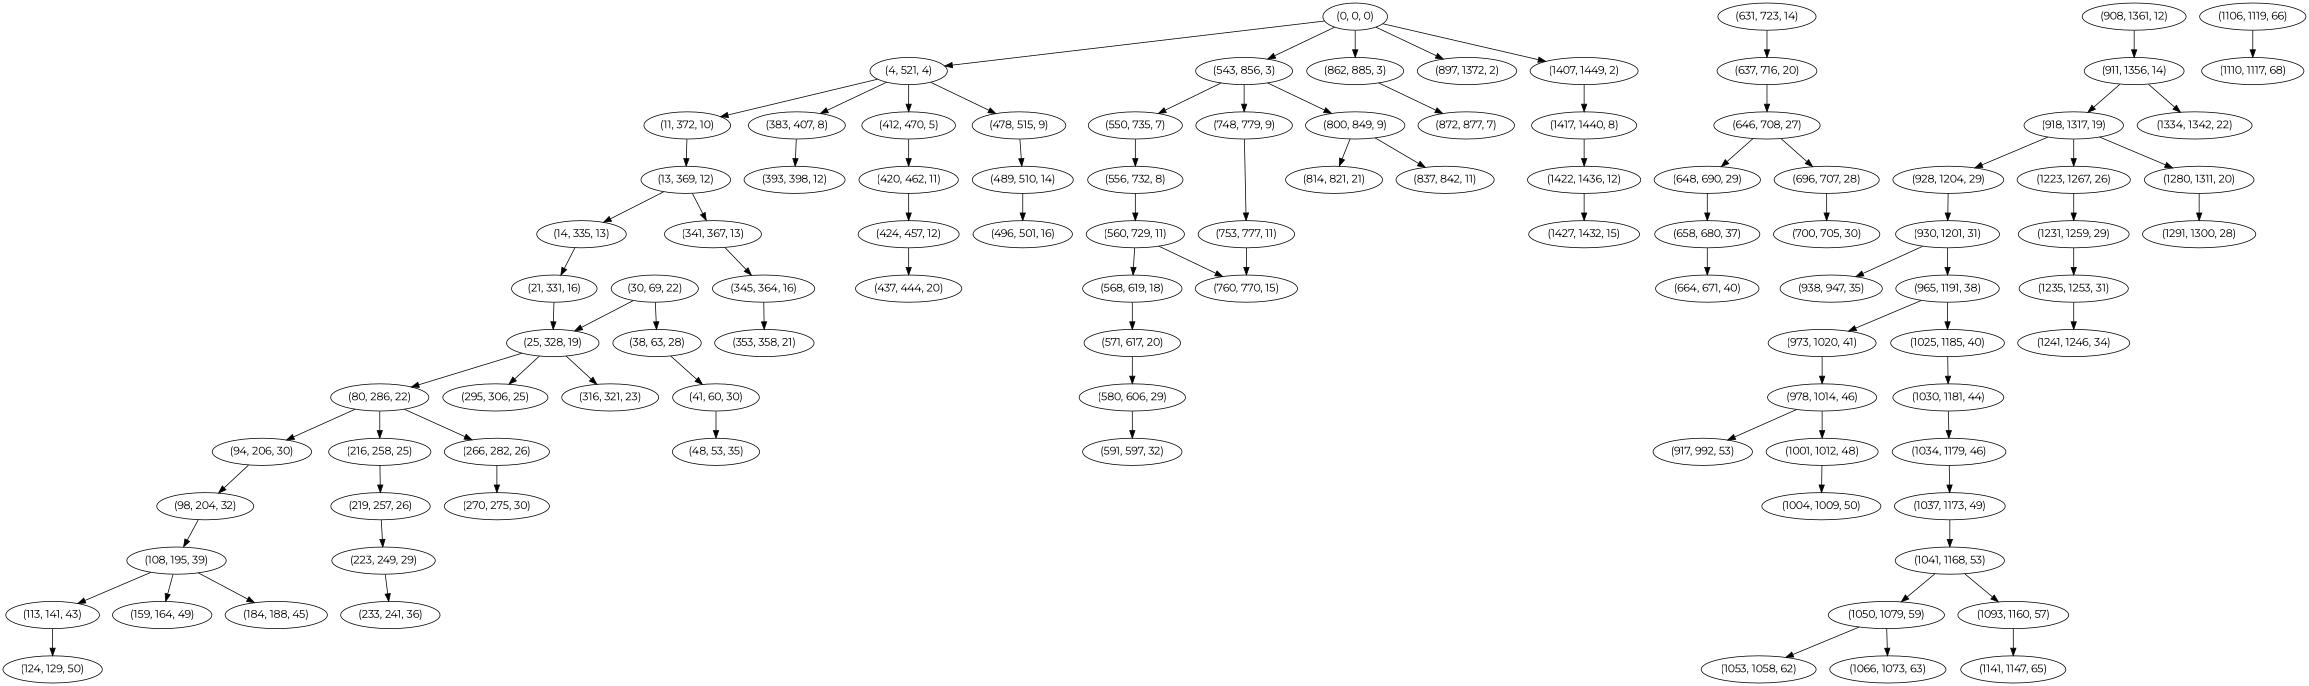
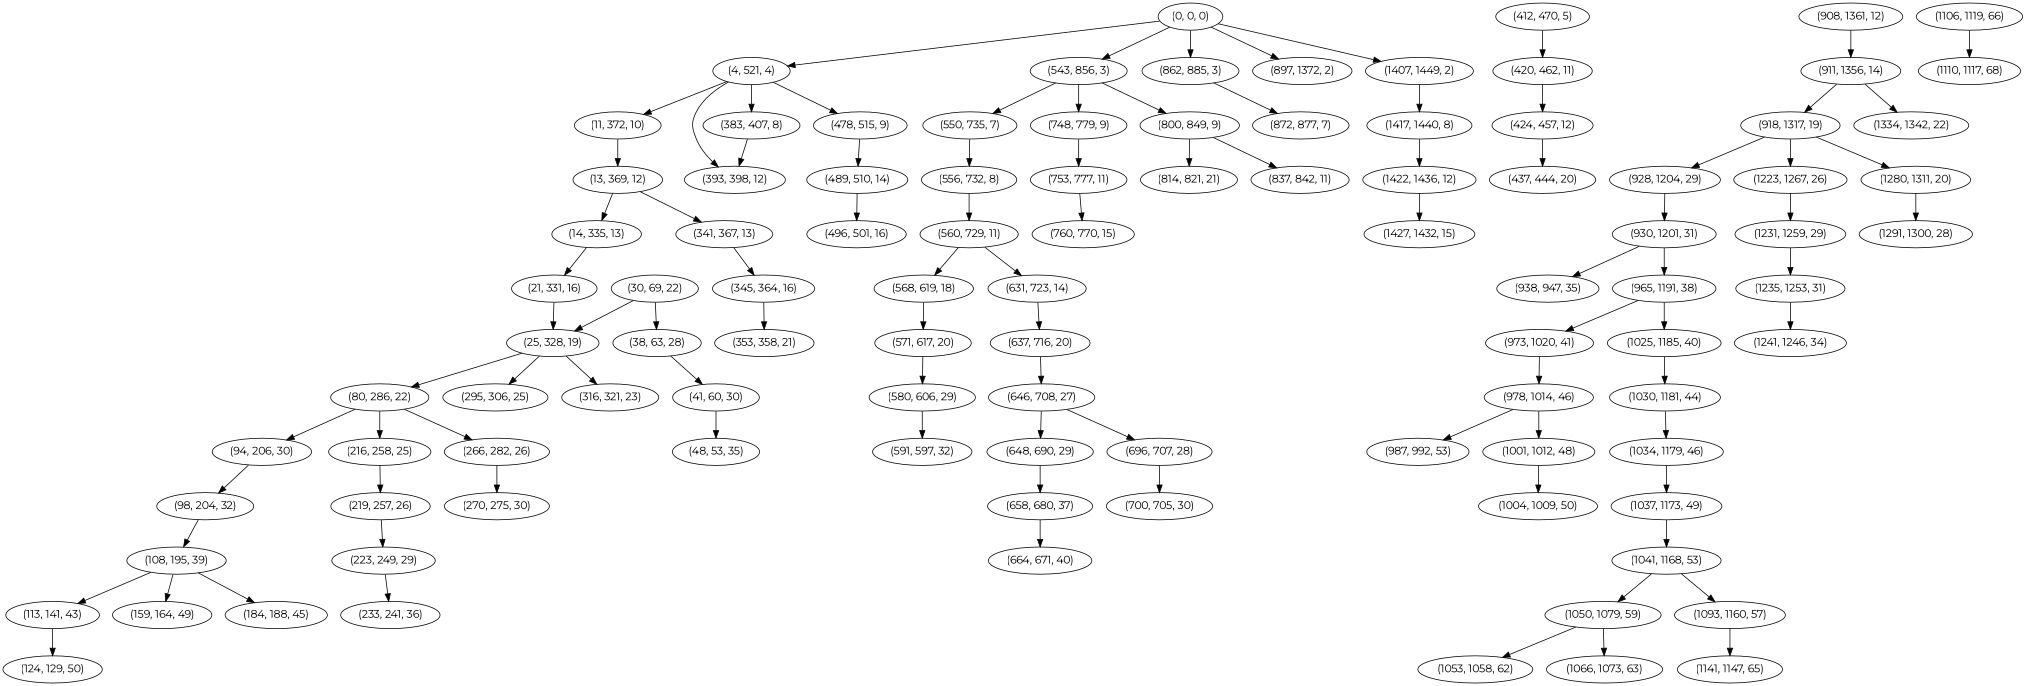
edge "(4, 521, 4)" -> "(412, 470, 5)": now "(4, 521, 4)" -> "(393, 398, 12)"
edge "(560, 729, 11)" -> "(760, 770, 15)": now "(560, 729, 11)" -> "(631, 723, 14)"
node "(917, 992, 53)": label "(917, 992, 53)" -> "(987, 992, 53)"
